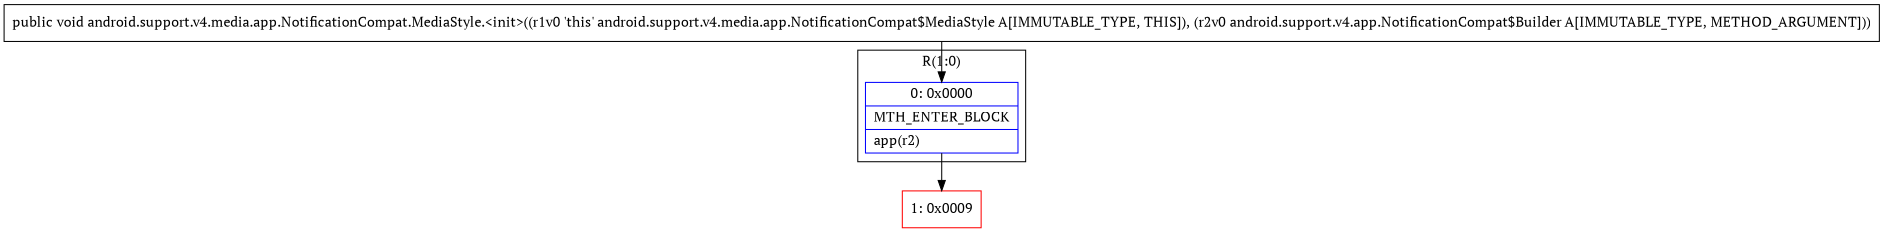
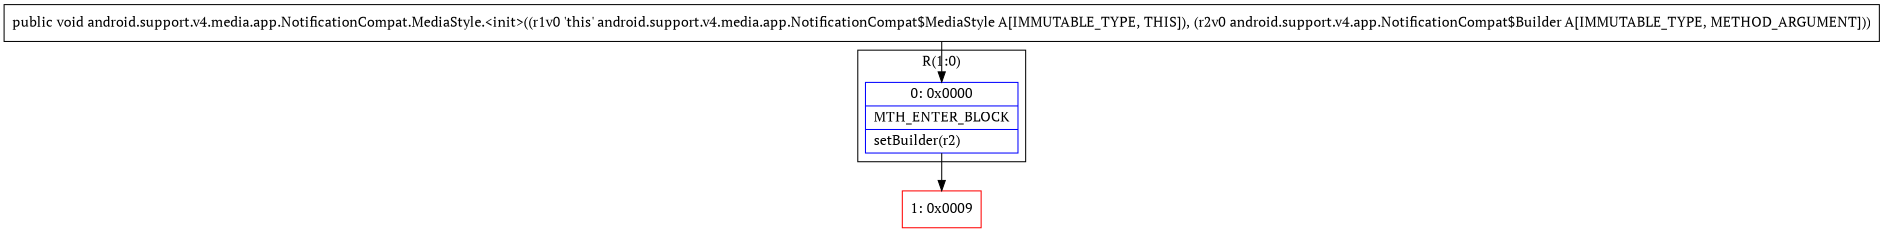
node "0: 0x0000": text "app(r2)" -> "setBuilder(r2)"
